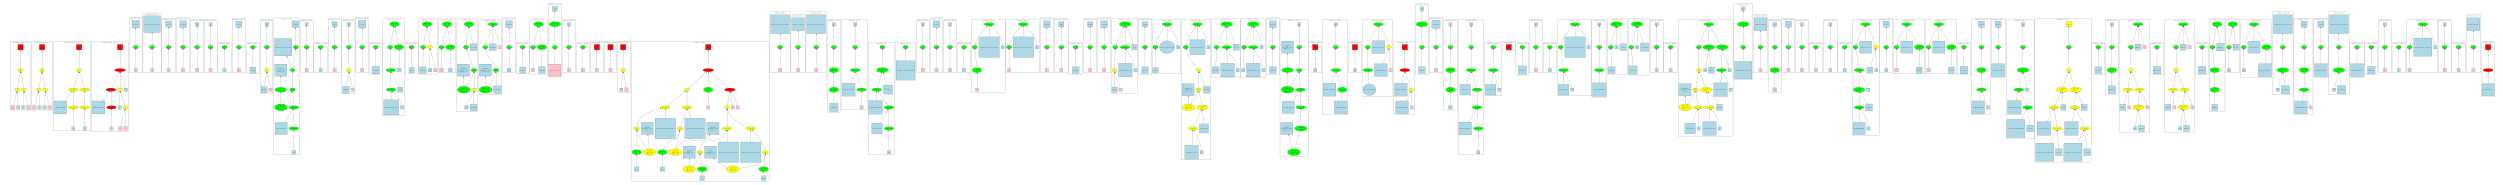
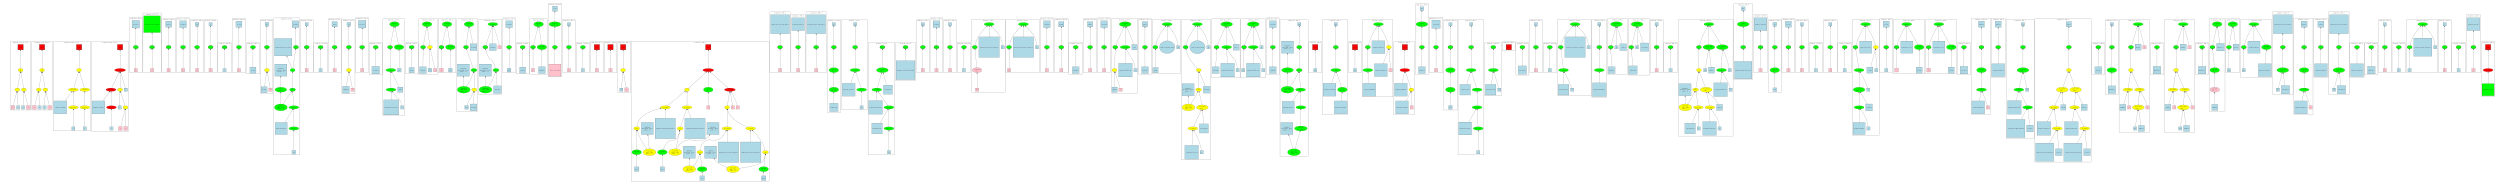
node "anagram_cchMinLength": fillcolor lightblue -> green
node "qMask": fillcolor yellow -> lightblue
node "anagram_aqMainMask": shape square -> ellipse
node "UnaryOp op: ~": fillcolor green -> pink
node "anagram_NewWord": shape ellipse -> square
node "UnaryOp op: --": fillcolor green -> pink
node "anagram_return": fillcolor lightblue -> green
